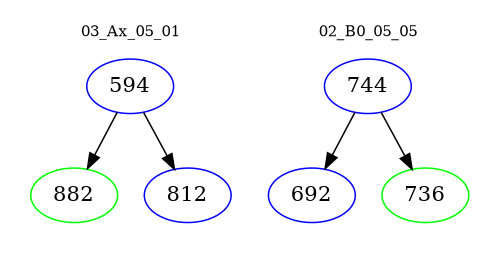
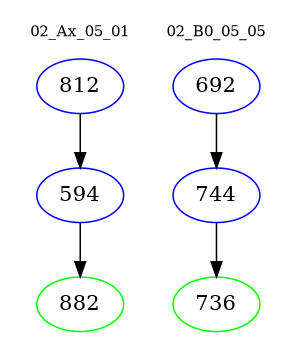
cluster "03_Ax_05_01": label "03_Ax_05_01" -> "02_Ax_05_01"
edge "594" -> "812": reversed
edge "744" -> "692": reversed
